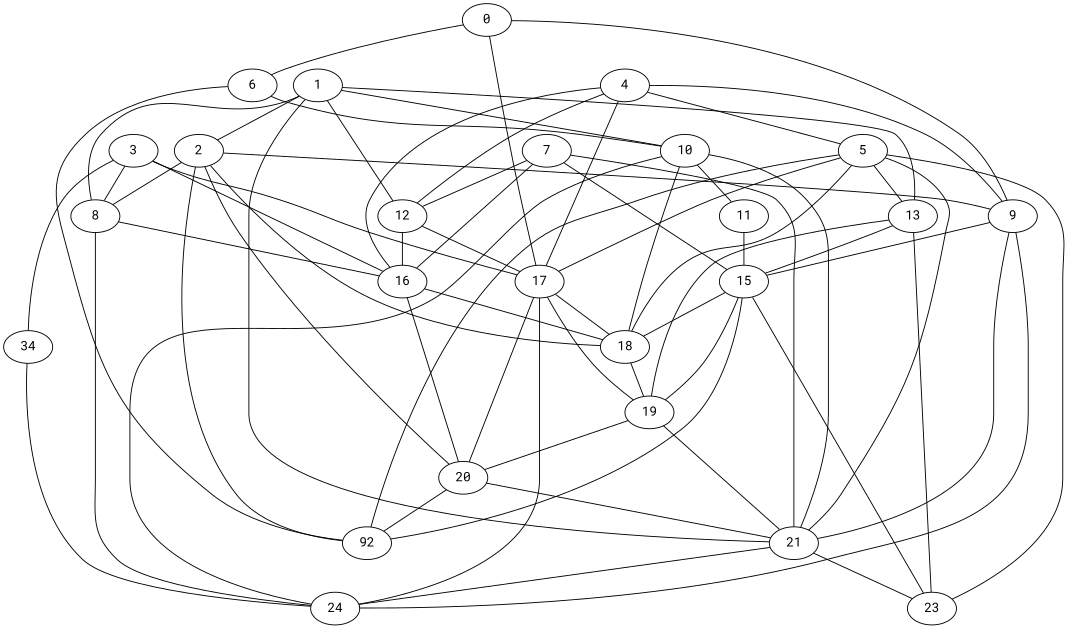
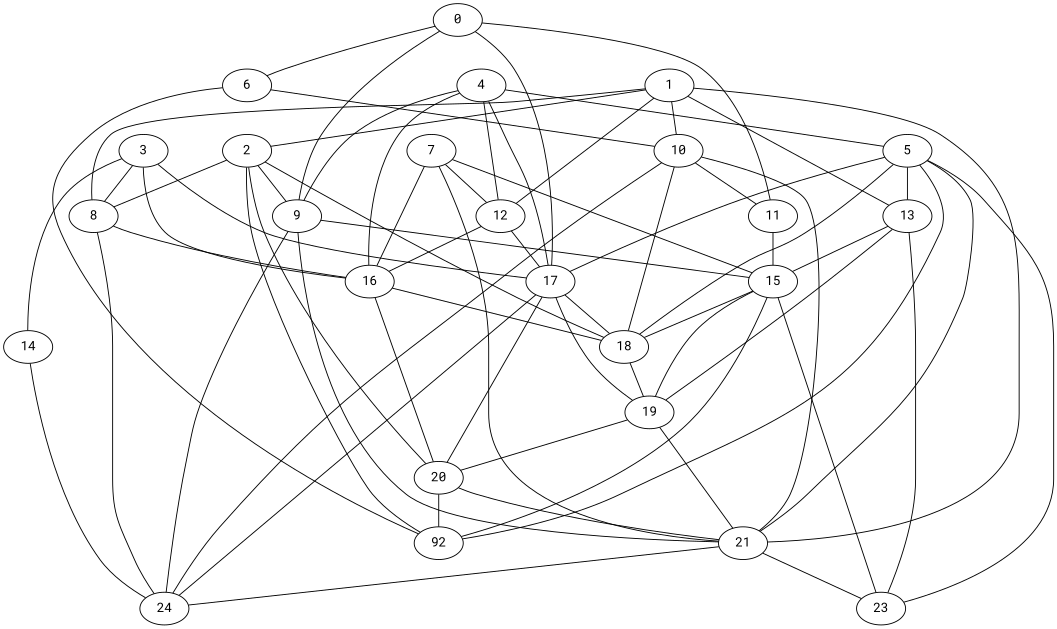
edge "0" -- "11": added
node "34": label "34" -> "14"
